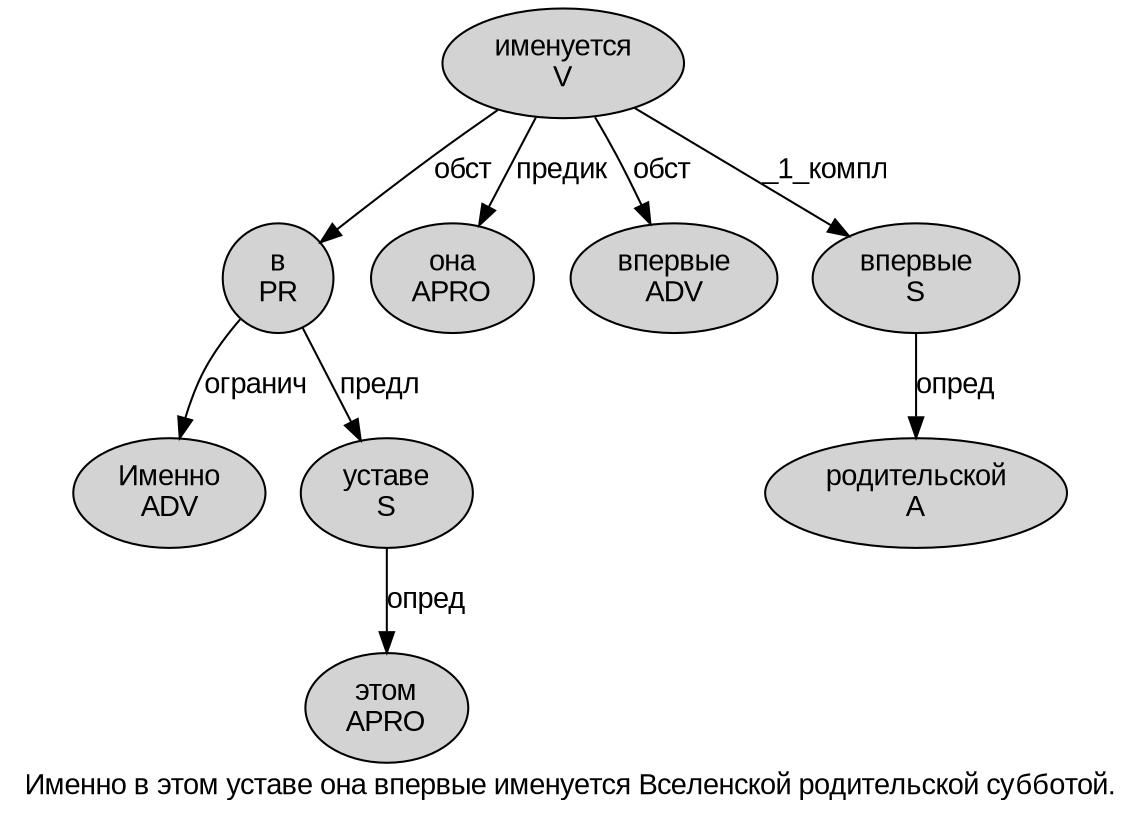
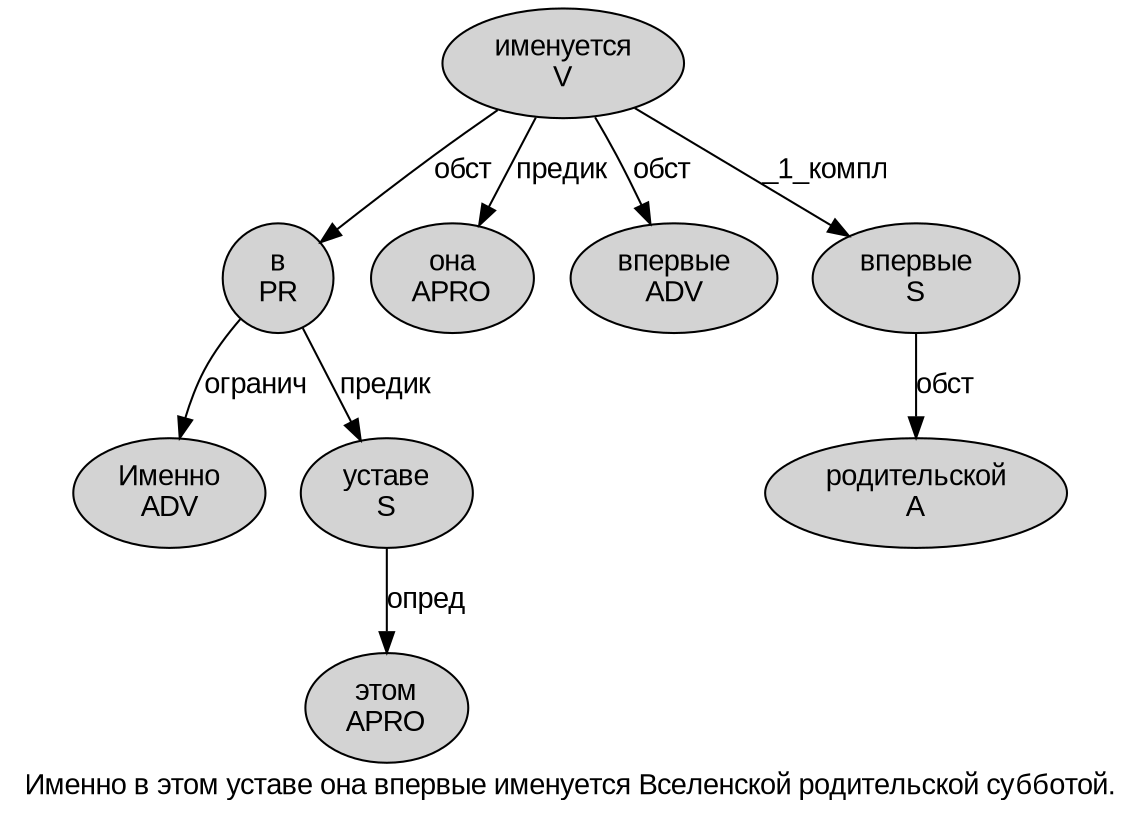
edge "в PR" -> "уставе S": label "предл" -> "предик"
edge "впервые S" -> "родительской A": label "опред" -> "обст"
